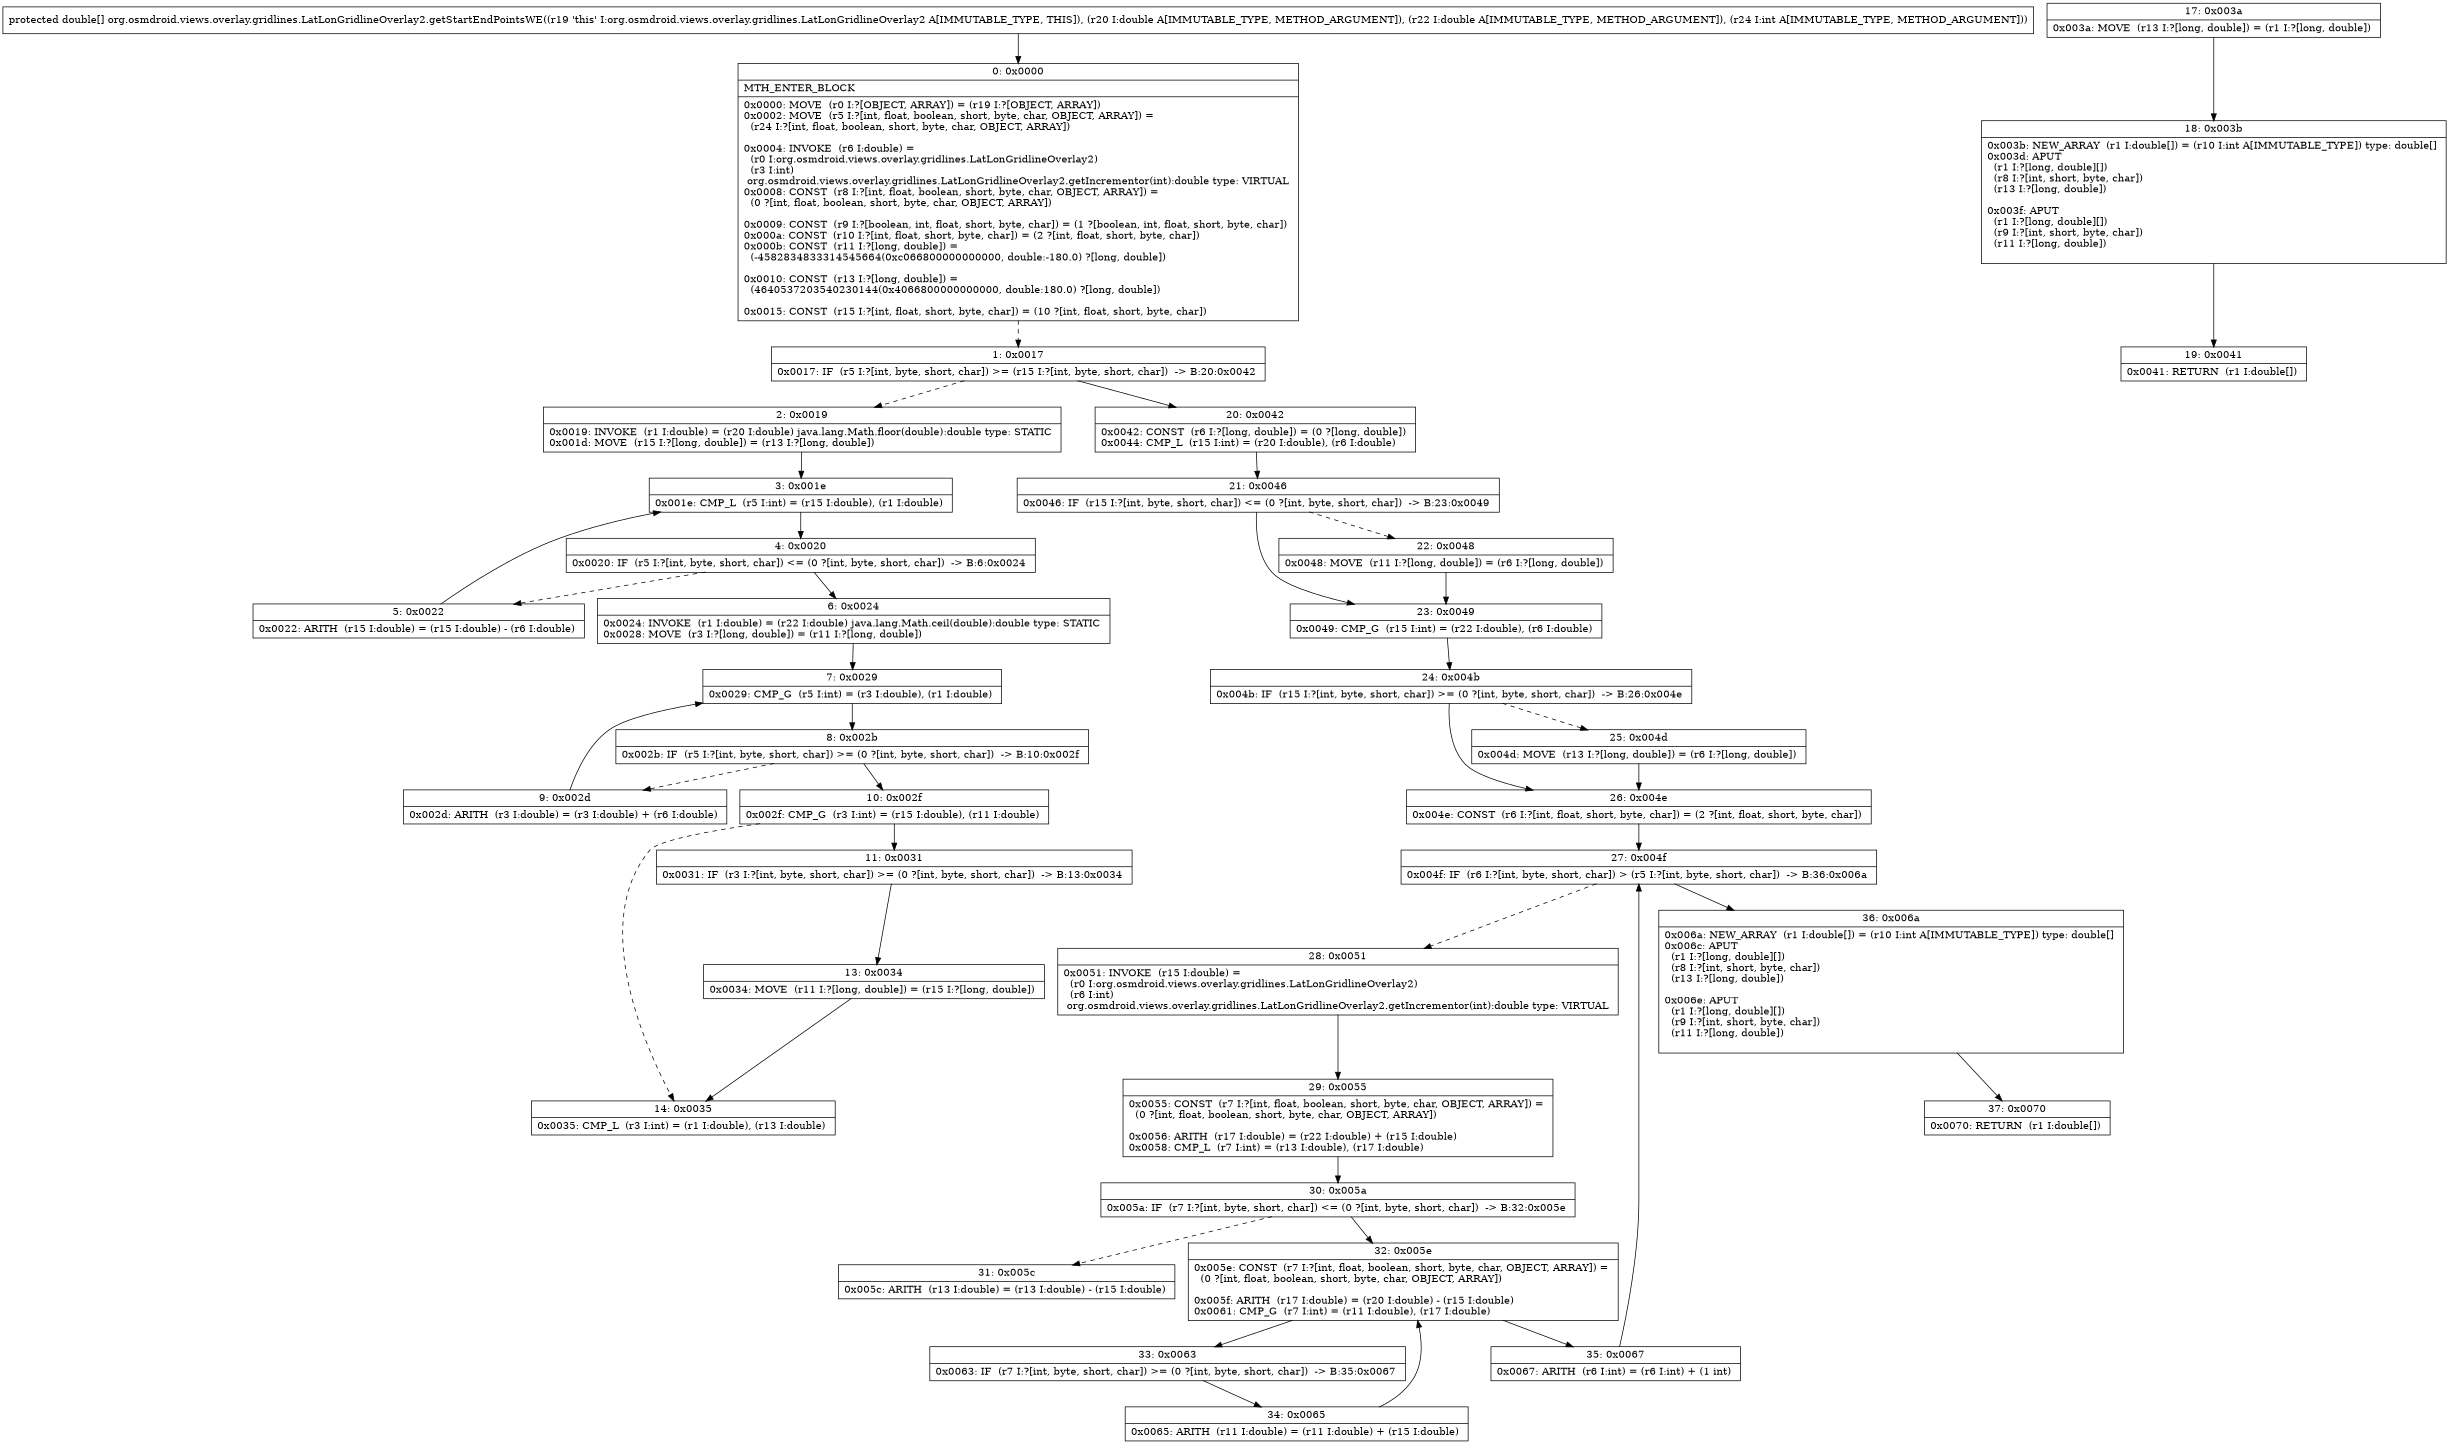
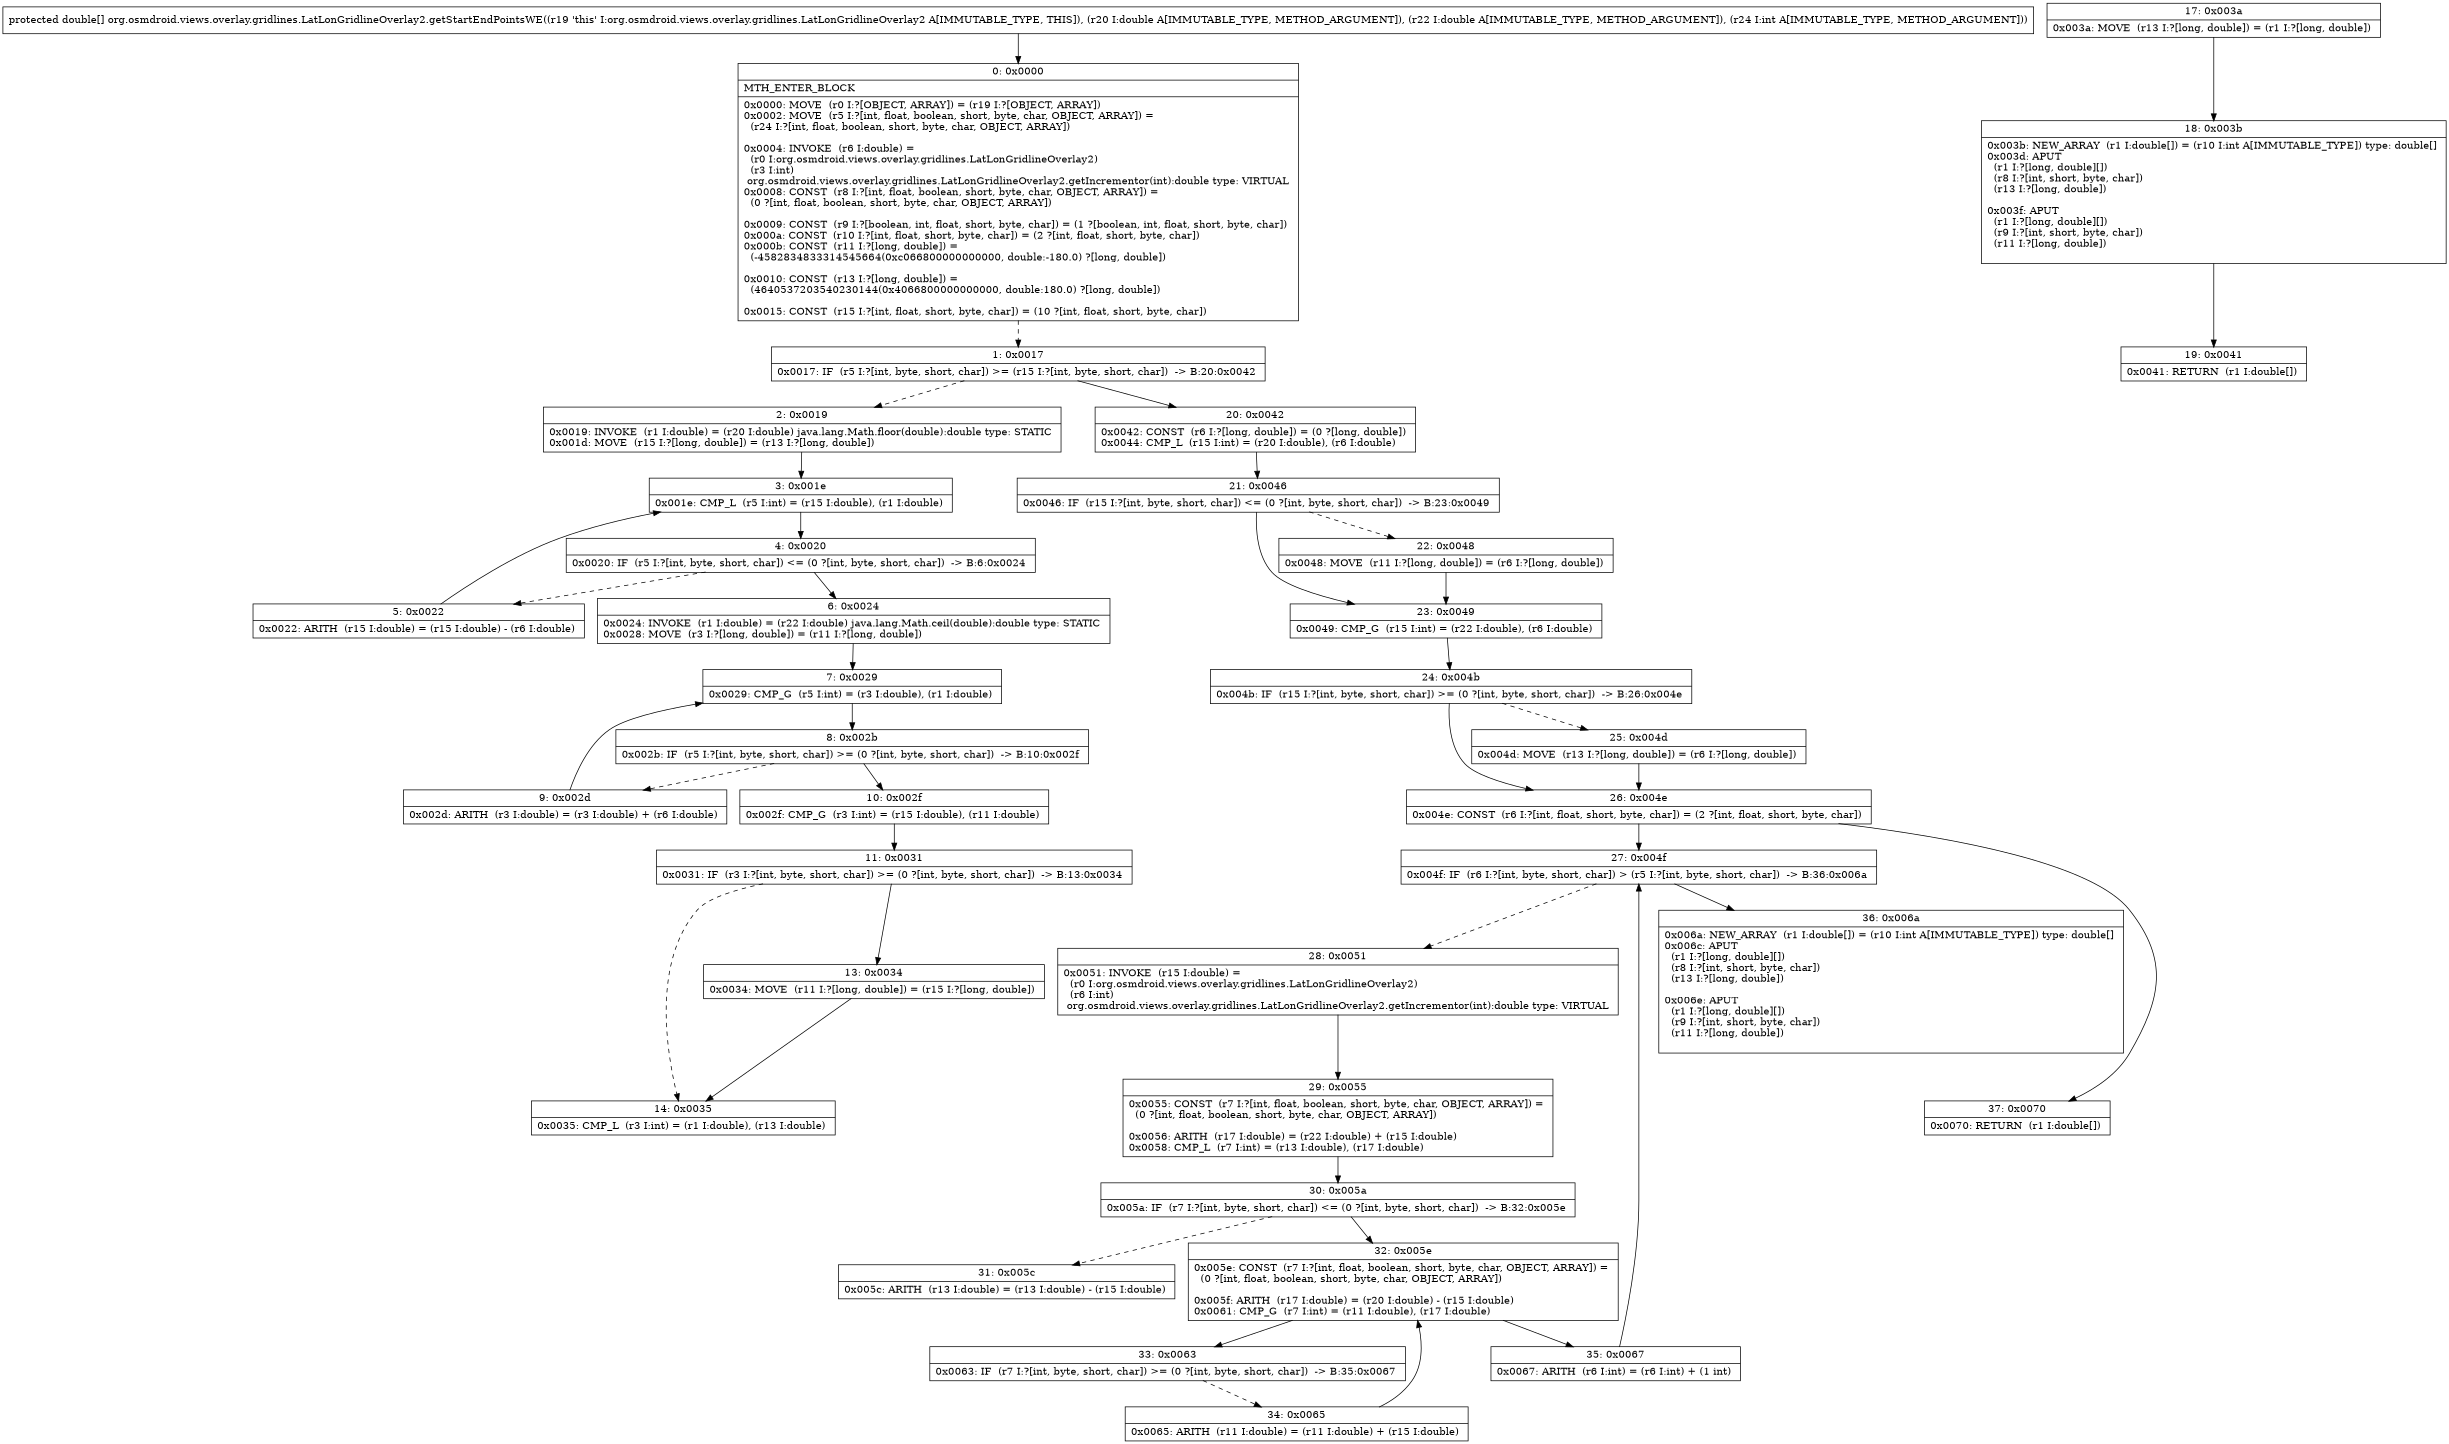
edge "10: 0x002f" -> "14: 0x0035": now "11: 0x0031" -> "14: 0x0035"
edge "36: 0x006a" -> "37: 0x0070": now "26: 0x004e" -> "37: 0x0070"
edge "33: 0x0063" -> "34: 0x0065": style solid -> dashed
